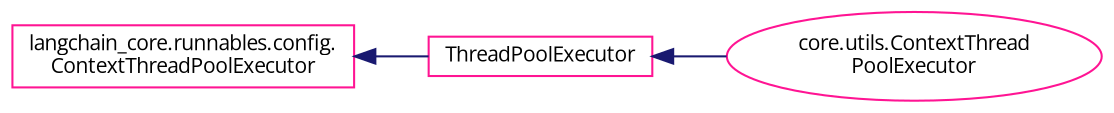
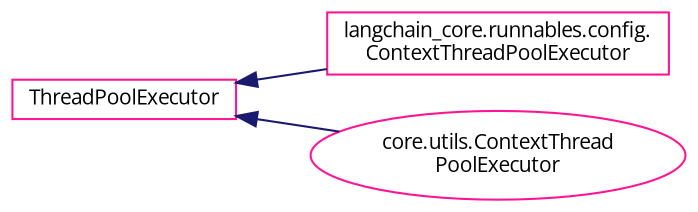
edge "ThreadPoolExecutor" -> "langchain_core.runnables.config. ContextThreadPoolExecutor": reversed
